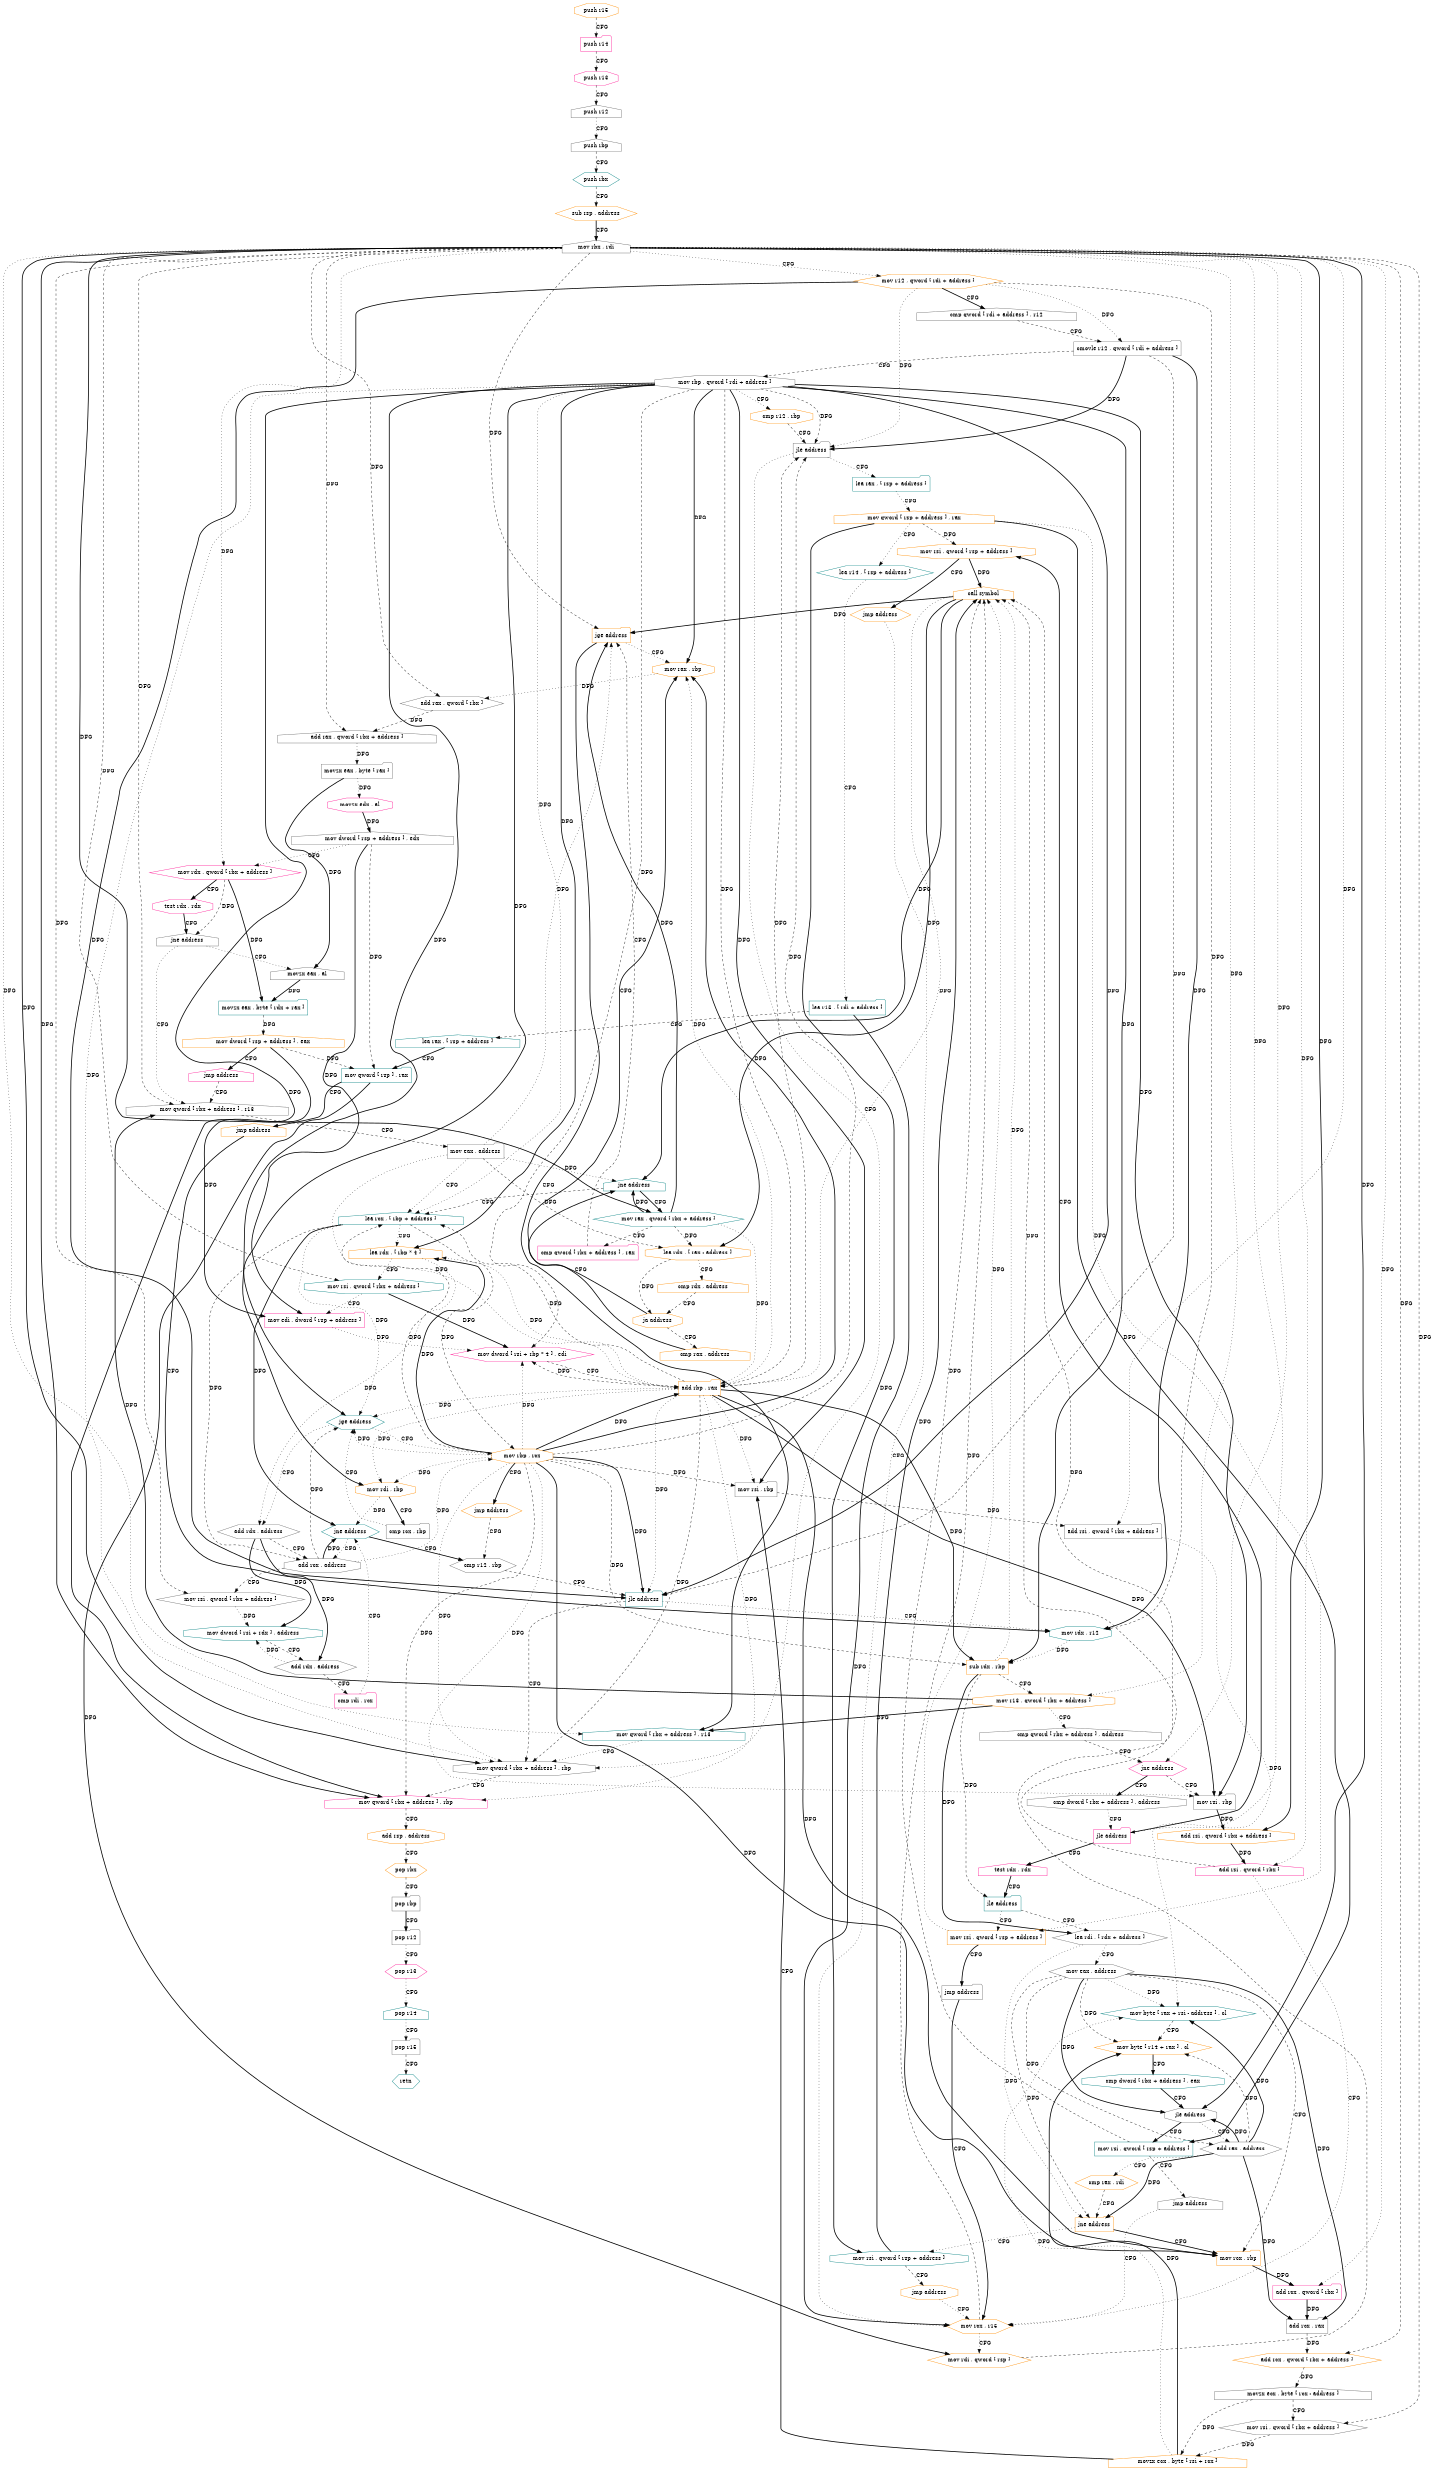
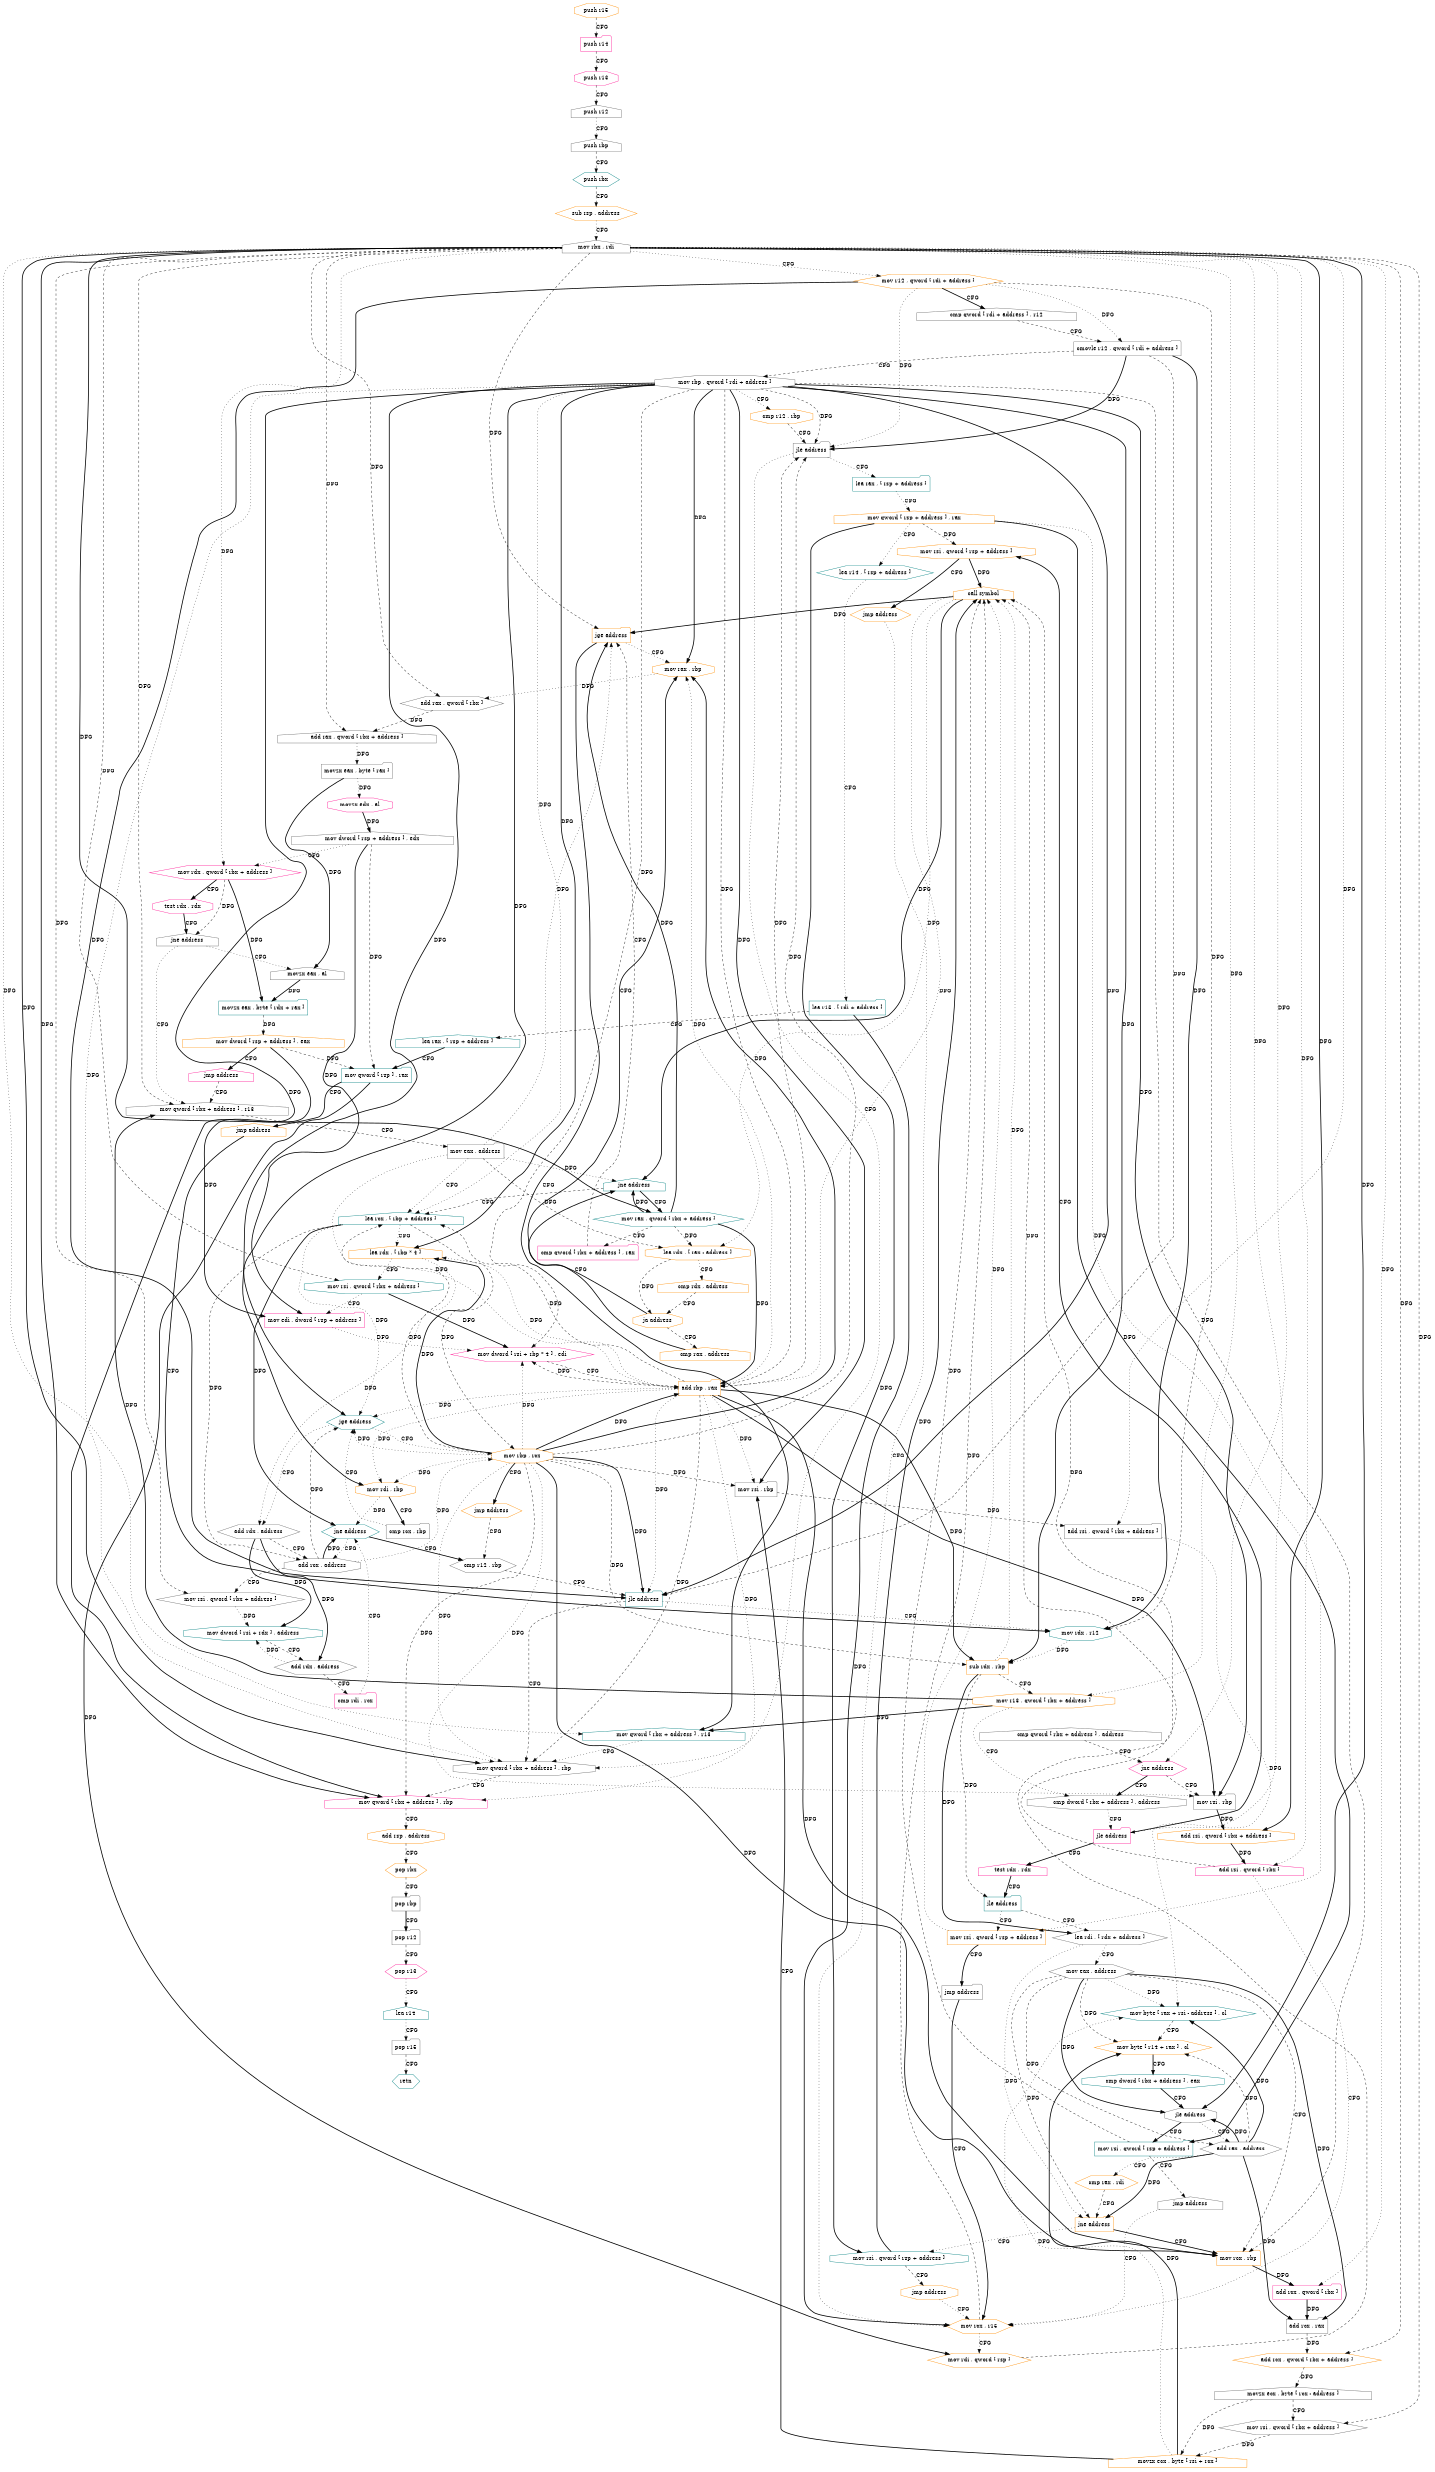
edge "sub rsp , address" -> "mov rbx , rdi": style bold -> dotted
edge "call symbol" -> "lea rdx , [ rax - address ]": style bold -> dotted
edge "mov rbp , qword [ rdi + address ]" -> "mov rcx , rbp": added, label "DFG"
edge "mov rax , qword [ rbx + address ]" -> "add rbp , rax": style dotted -> bold
edge "mov r13 , qword [ rbx + address ]" -> "cmp qword [ rbx + address ] , address": now "mov r13 , qword [ rbx + address ]" -> "cmp dword [ rbx + address ] , address"
edge "pop r12" -> "pop r13": style dotted -> dashed
node "pop r14": label "pop r14" -> "lea r14"
